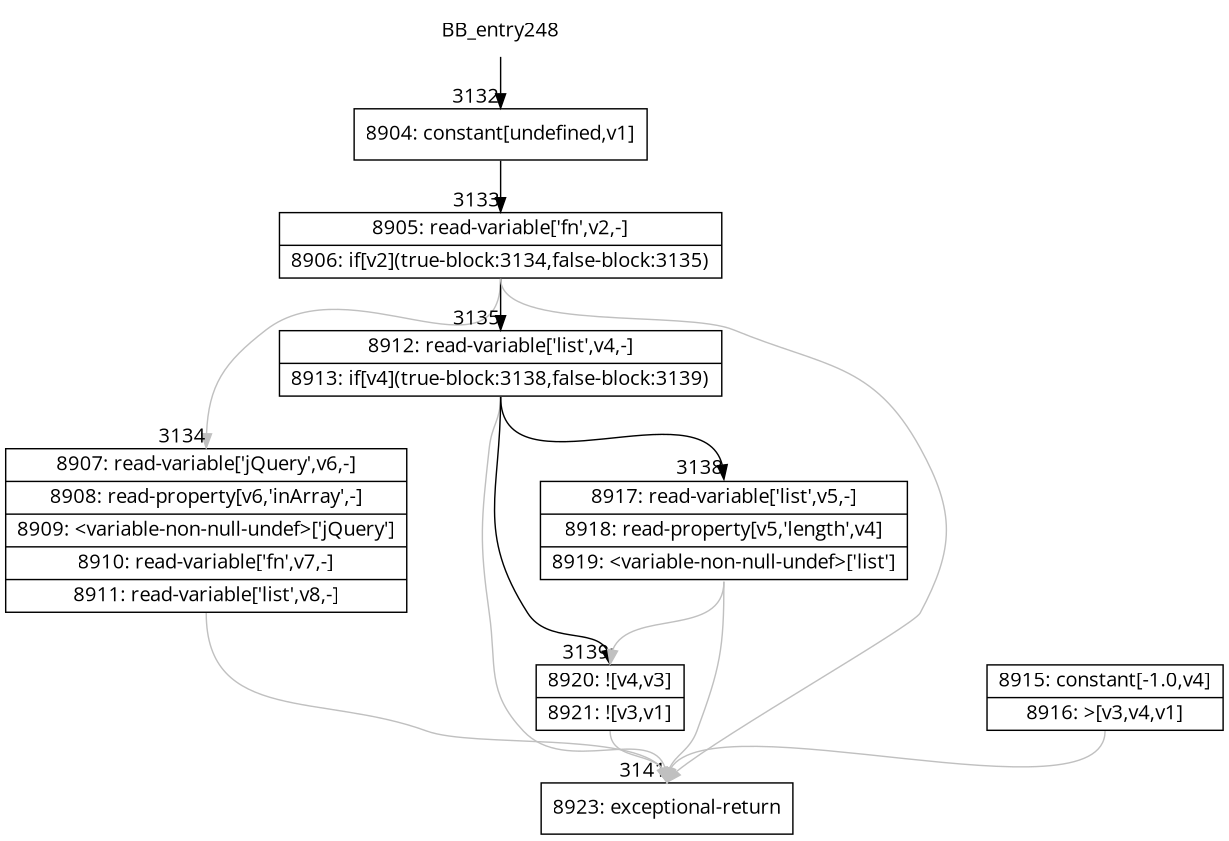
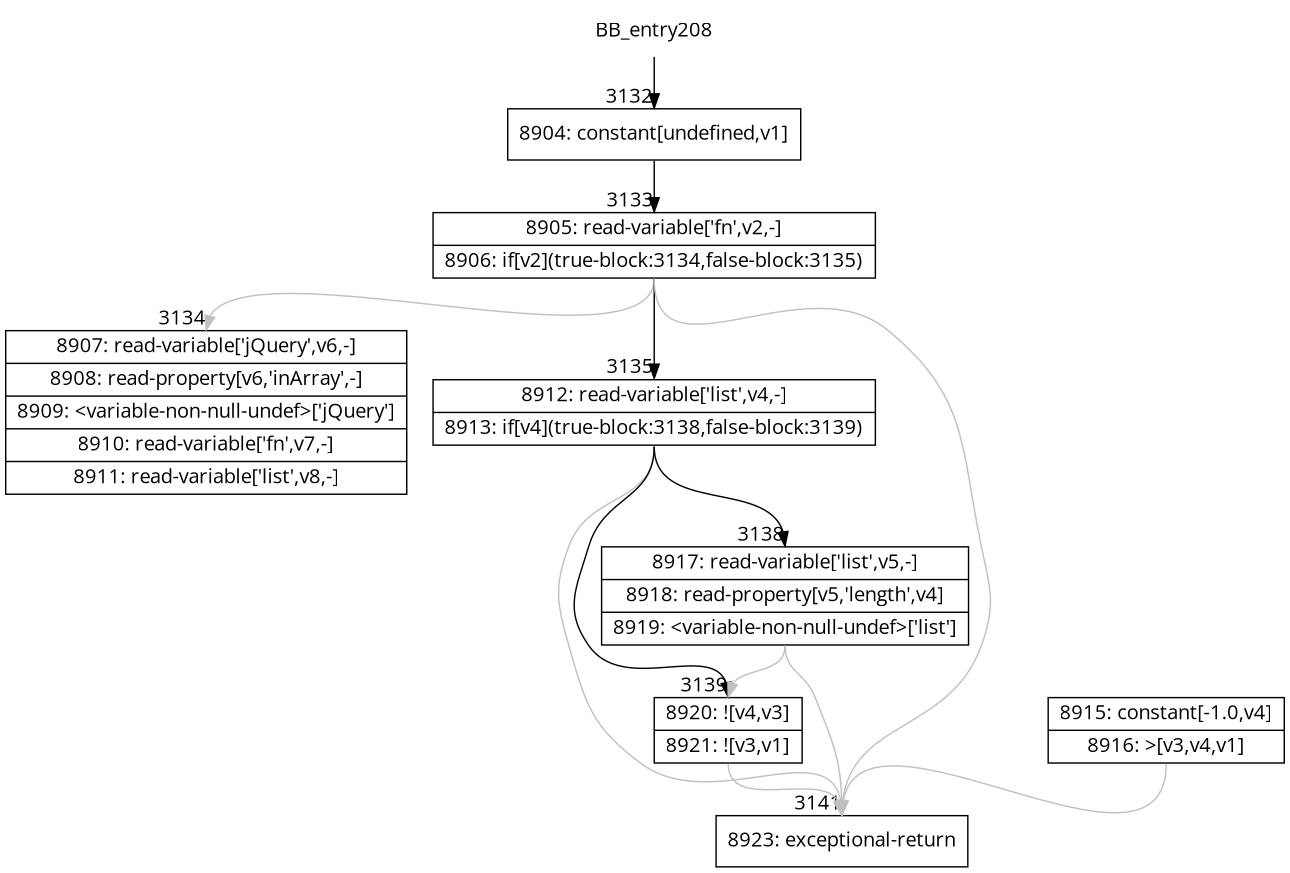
node "BB_entry248": label "BB_entry248" -> "BB_entry208"
edge "8907: read-variable['jQuery',v6,-]" -> "8923: exceptional-return": removed
